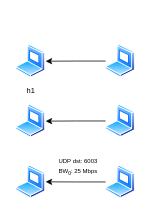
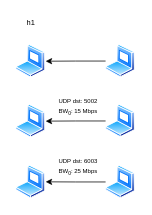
node "h1": moved (30, 90) -> (30, 23)
node "UDP dst: 5002 BW0: 15 Mbps": added
